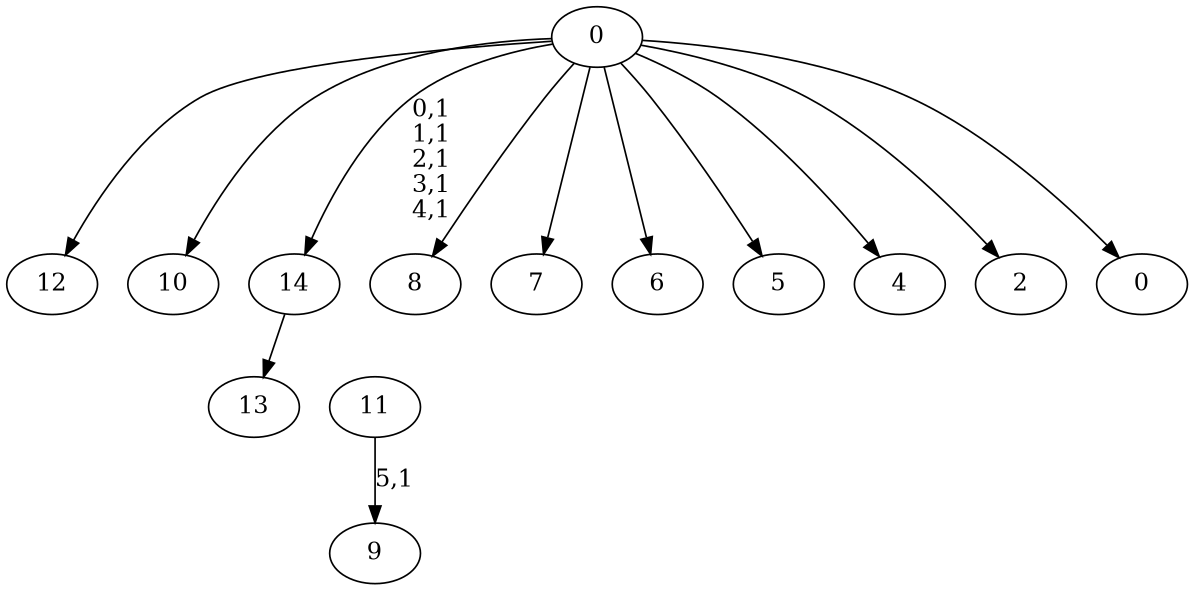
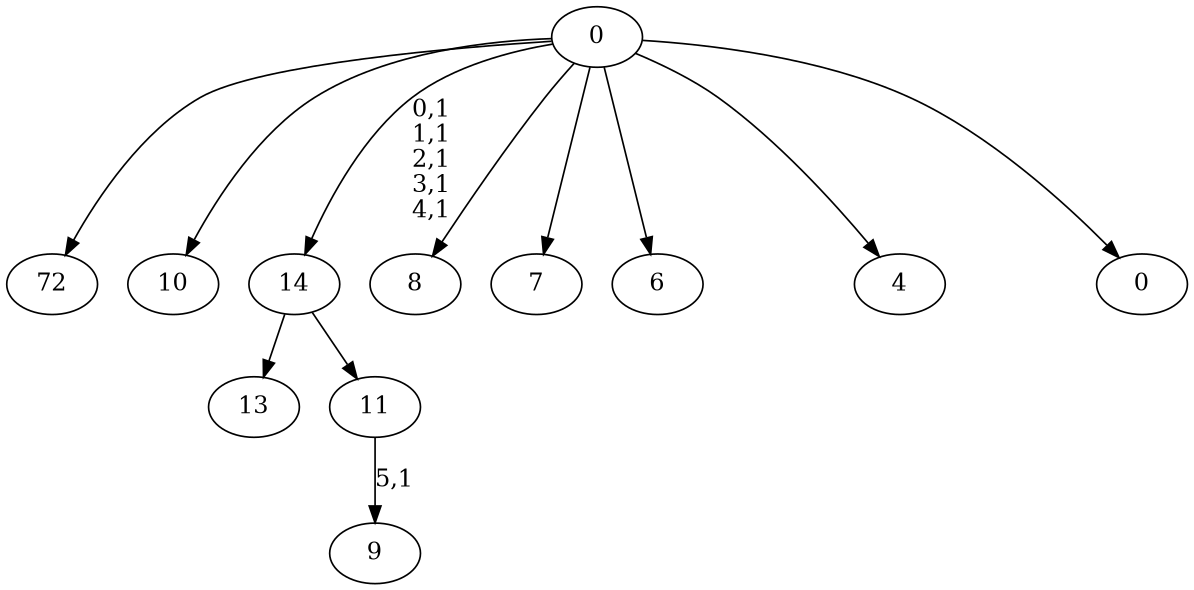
node "12": label "12" -> "72"
node "5": removed
node "2": removed
edge "14" -> "11": added
